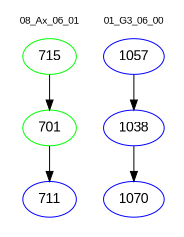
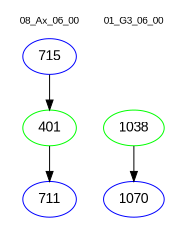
cluster "08_Ax_06_01": label "08_Ax_06_01" -> "08_Ax_06_00"
node "715": color green -> blue
node "1057": removed
node "701": label "701" -> "401"
node "1038": color blue -> green
